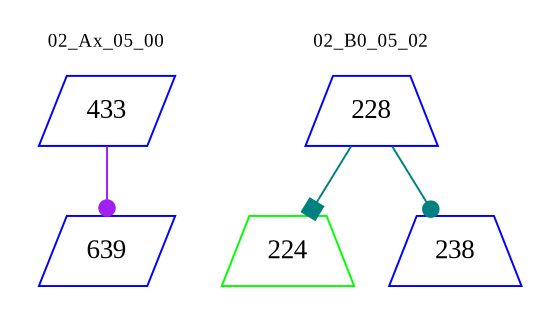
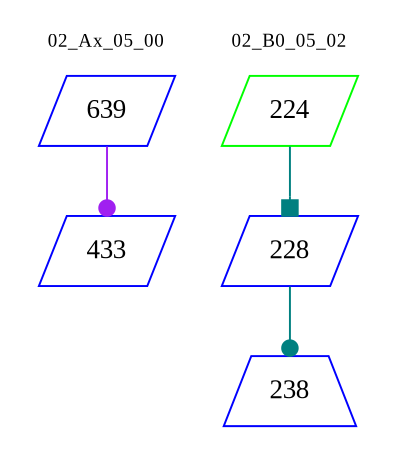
node "228": shape trapezium -> parallelogram
edge "433" -> "639": reversed
edge "228" -> "224": reversed
node "224": shape trapezium -> parallelogram
